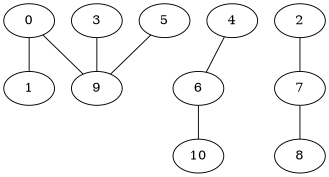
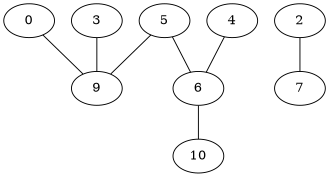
edge "5" -- "6": added
node "1": removed
node "8": removed
